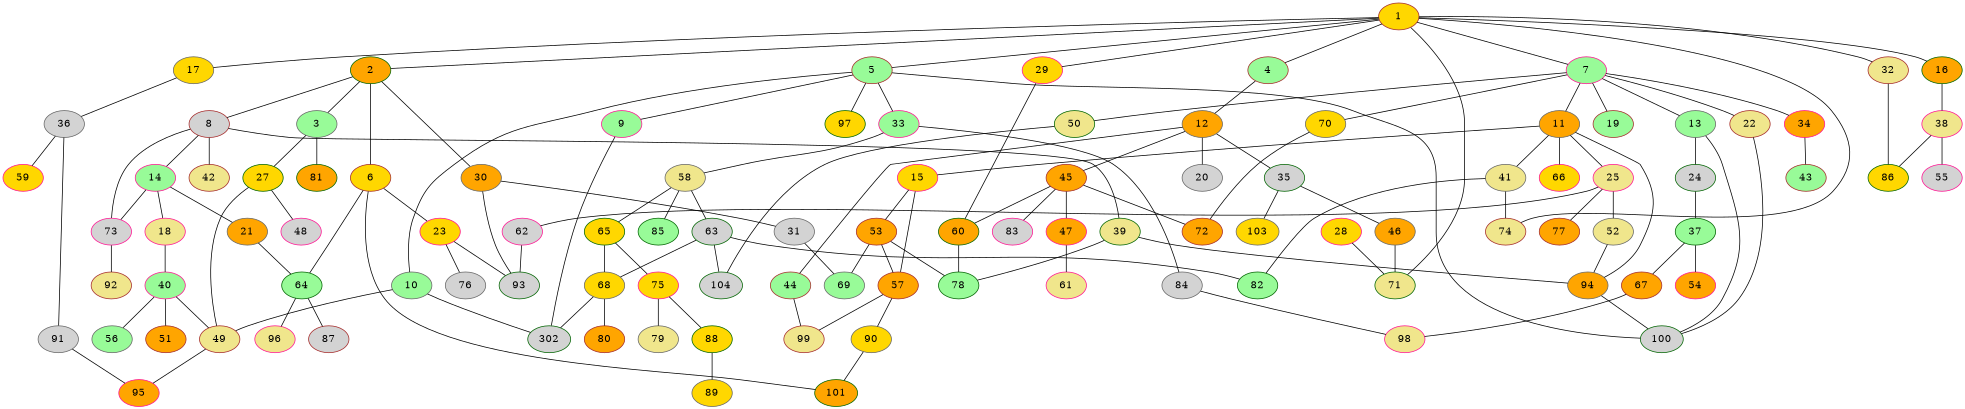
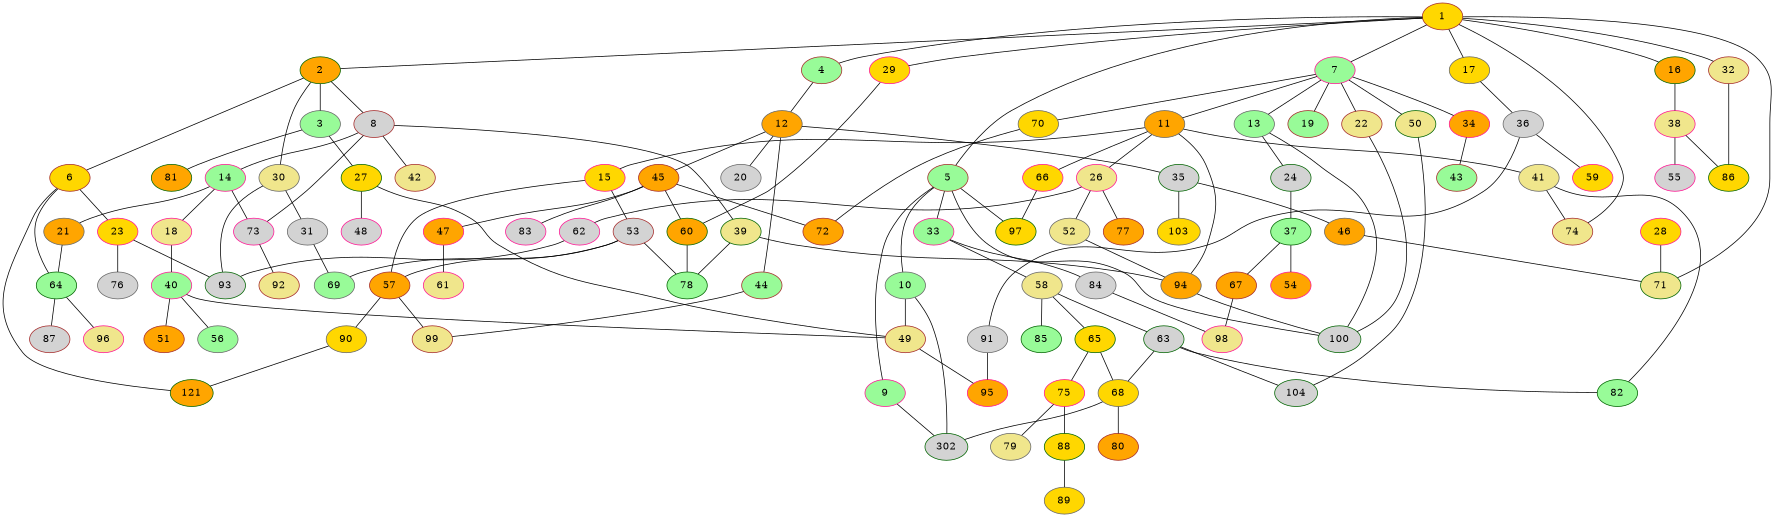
node "30": fillcolor orange -> khaki
node "25": label "25" -> "26"
edge "66" -- "97": added
node "53": fillcolor orange -> lightgrey
node "101": label "101" -> "121"
